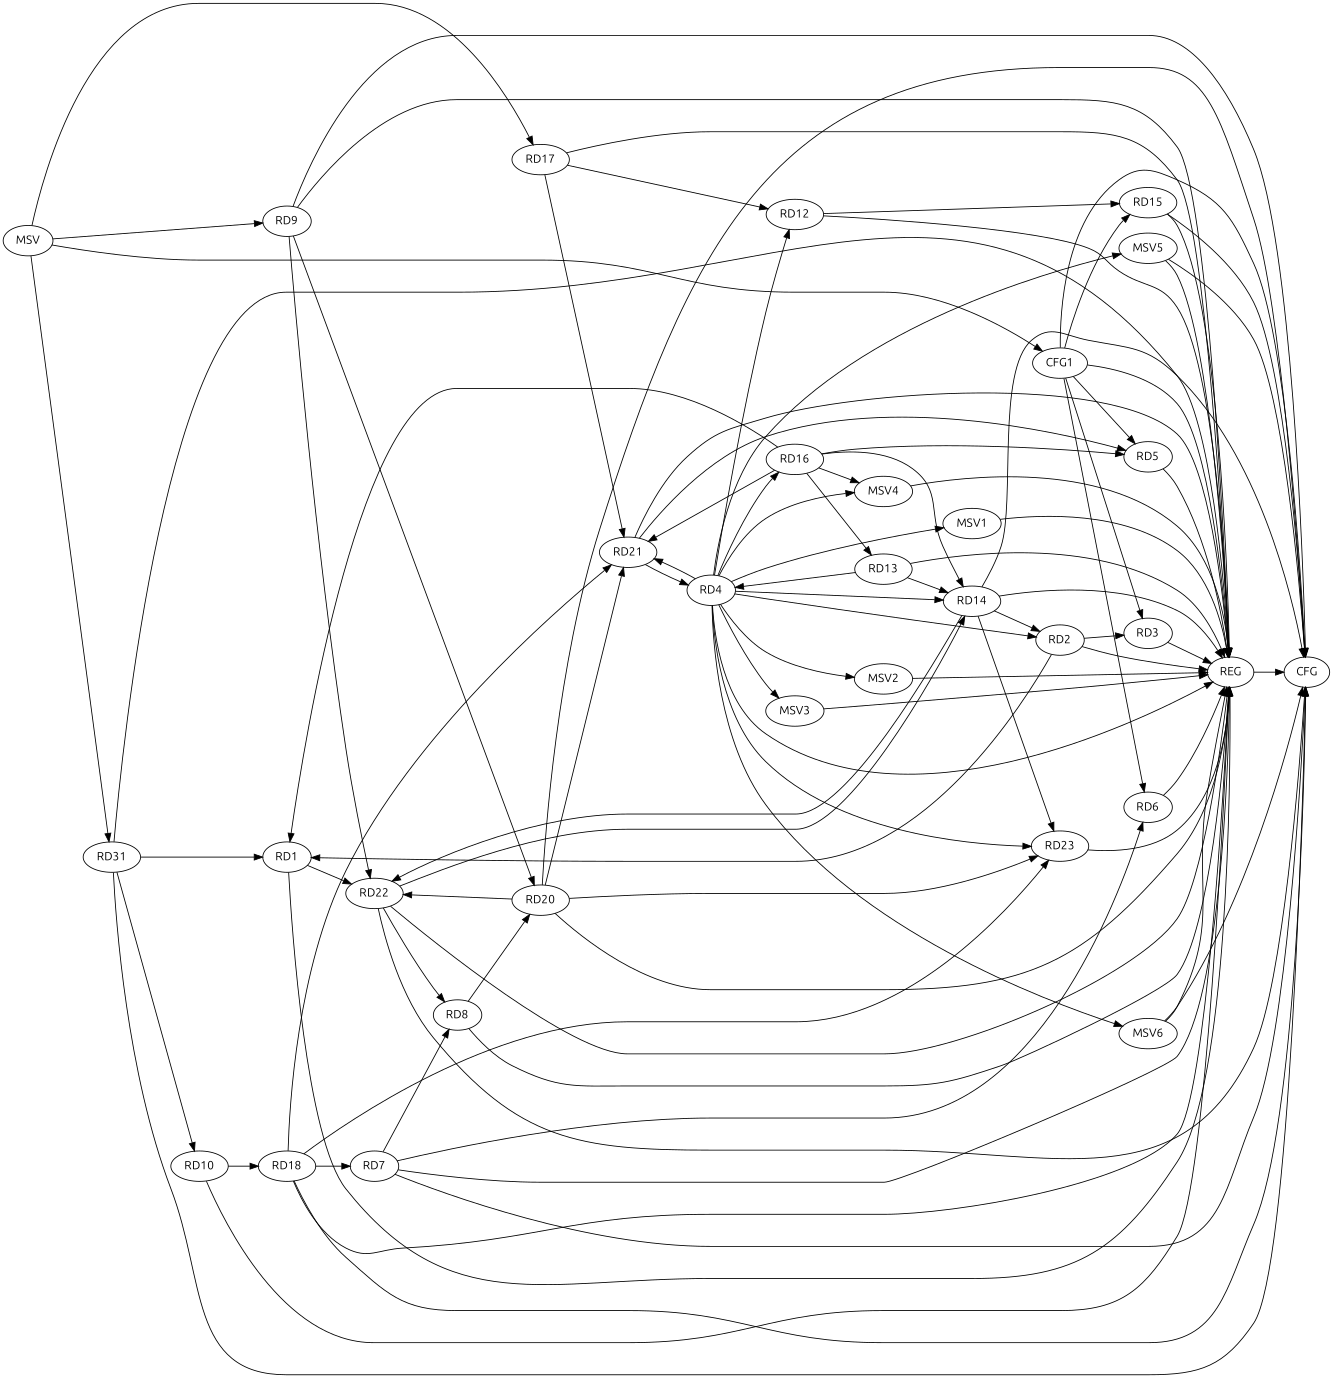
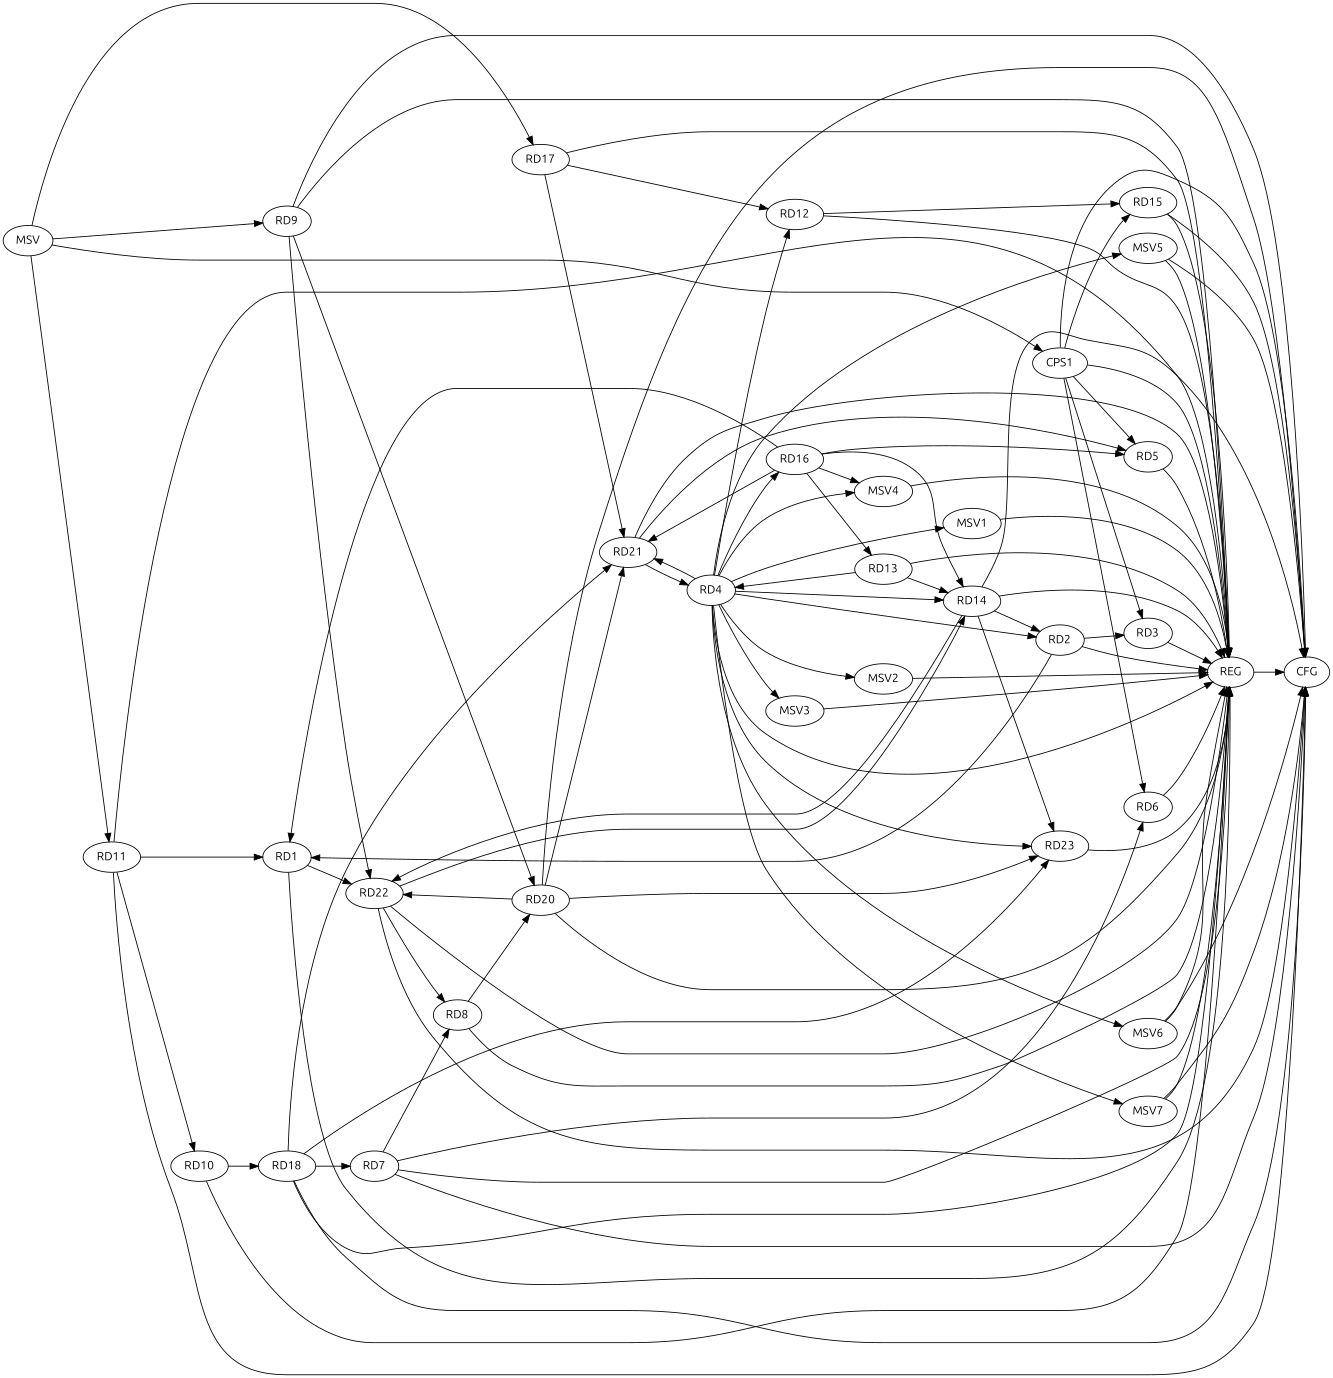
node "CFG1": label "CFG1" -> "CPS1"
node "RD31": label "RD31" -> "RD11"
node "MSV7": added
